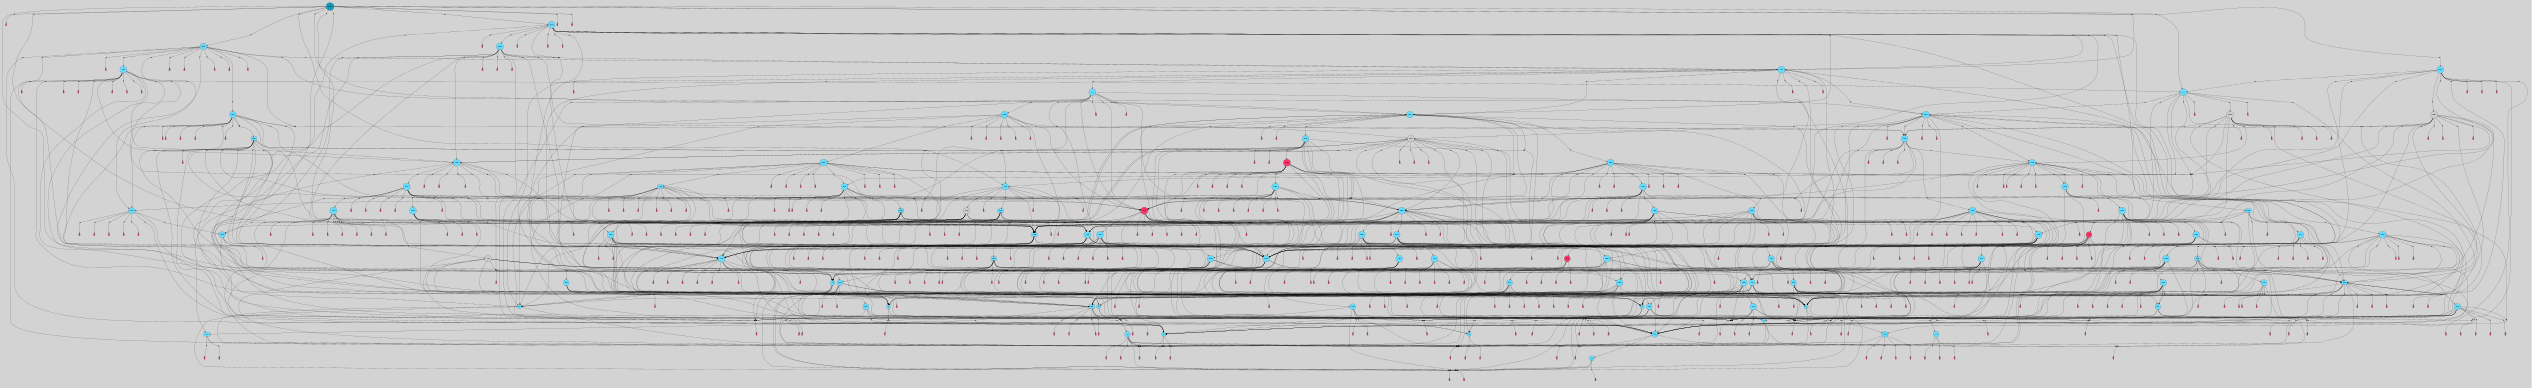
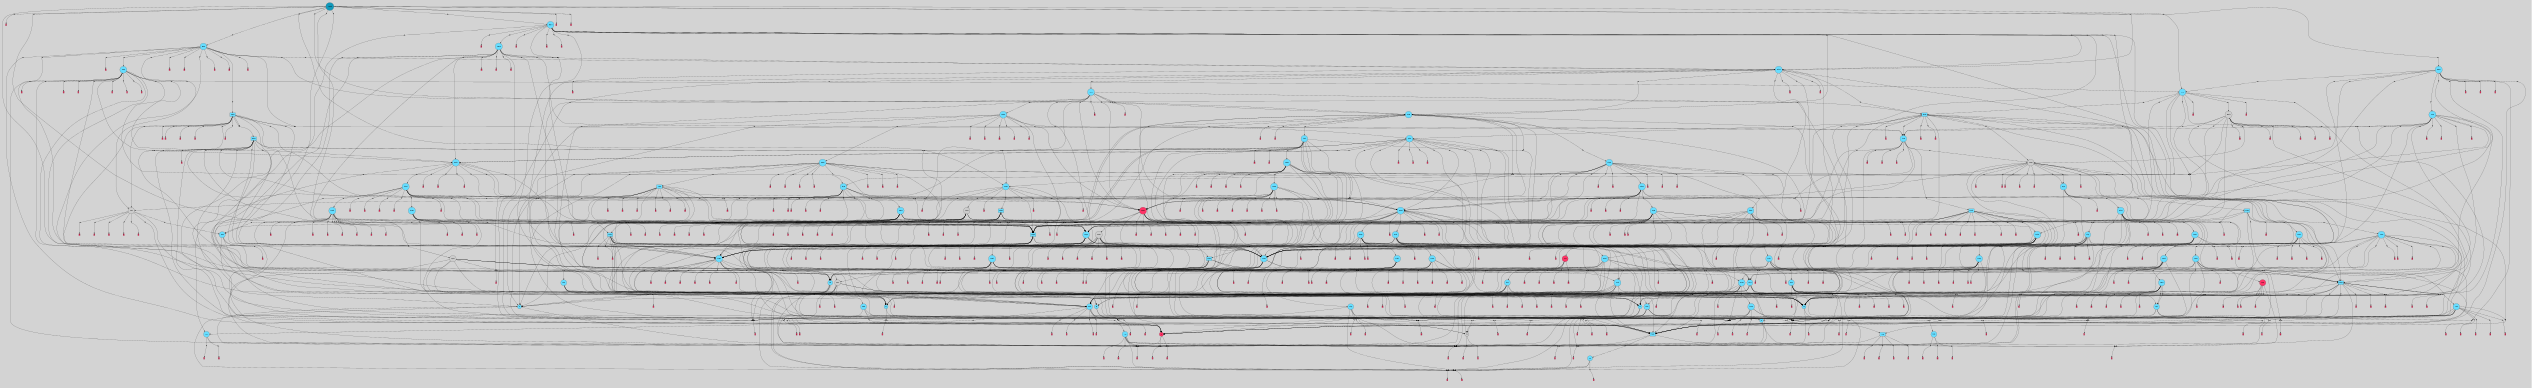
node "T8911": shape circle -> box
node "T4623": shape circle -> box
node "T6509": fillcolor #cccccc -> #66ddff
node "T7401": fillcolor #cccccc -> #66ddff
node "T3903": fillcolor #ff3366 -> #66ddff
node "T3567": fillcolor #66ddff -> #cccccc
node "T1213": fillcolor #66ddff -> #cccccc
node "T3666": shape box -> circle
node "T3584": shape circle -> box
node "T2427": shape circle -> box
node "T2556": fillcolor #66ddff -> #cccccc
node "T437": fillcolor #ff3366 -> #66ddff
node "T2264": shape box -> circle
node "T1580": shape circle -> box
node "T1593": shape box -> circle
node "T953": fillcolor #66ddff -> #cccccc
node "T1151": fillcolor #66ddff -> #ff3366
node "T856": shape box -> circle
node "T735": shape box -> circle
node "T6": fillcolor #66ddff -> #ff3366
node "T4": fillcolor #66ddff -> #cccccc
node "T262": shape circle -> box
node "T326": shape circle -> box
